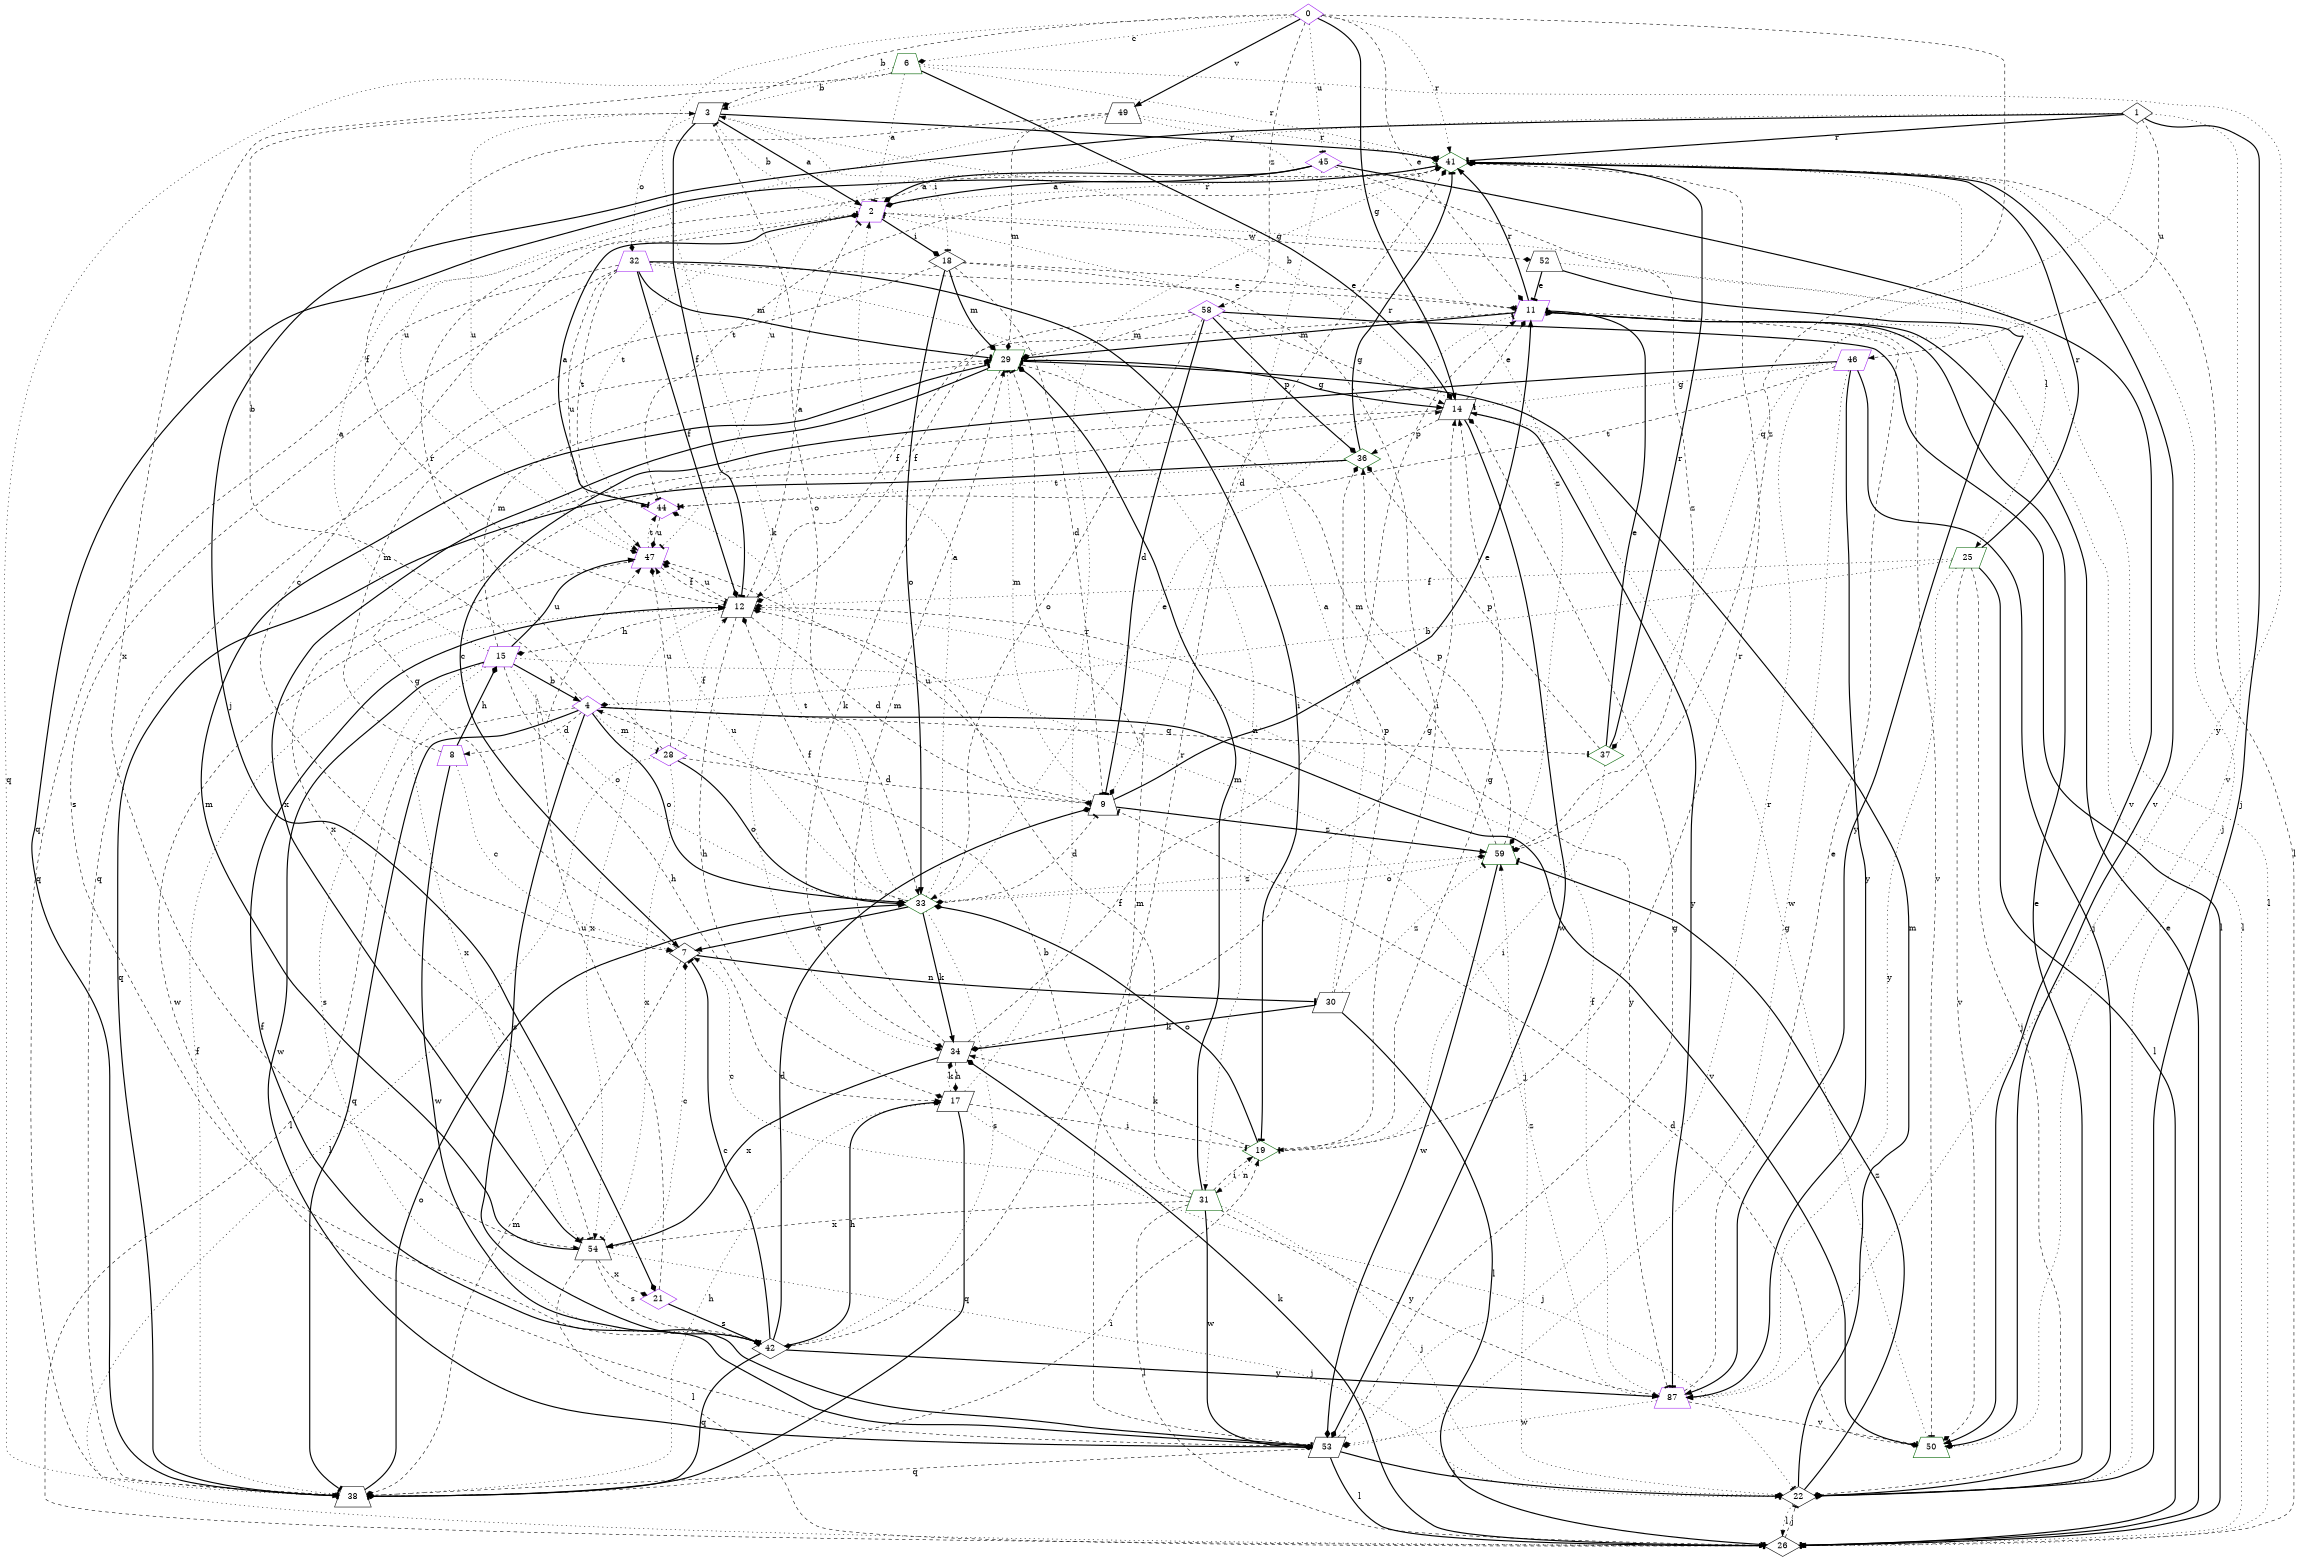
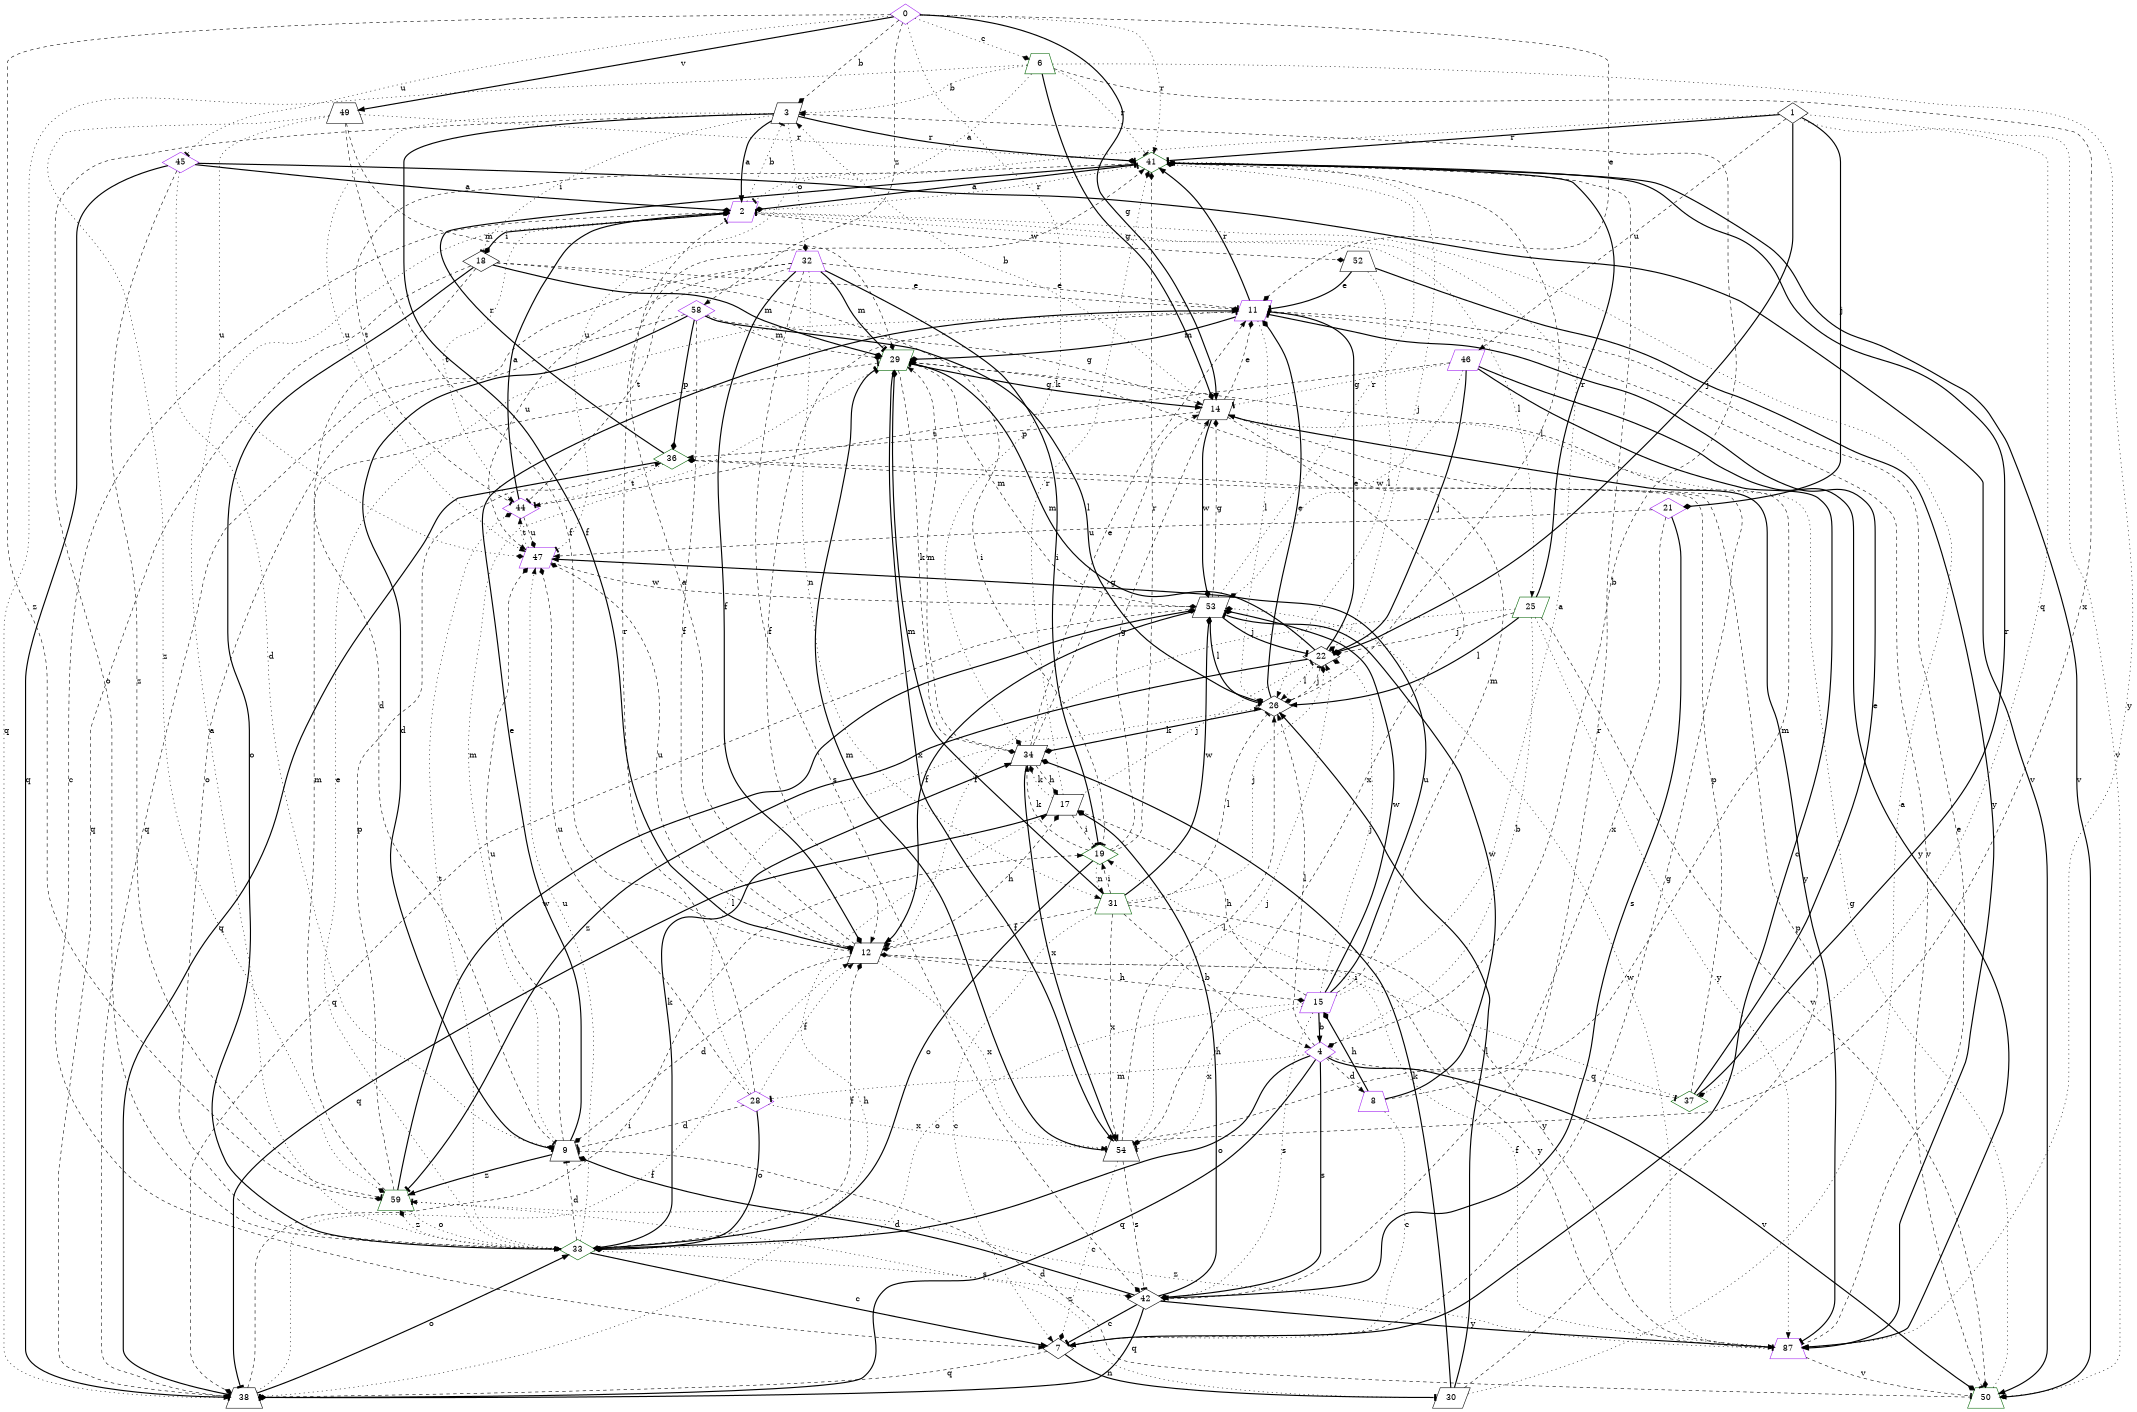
edge "47" -> "12": removed, label "f"
edge "7" -> "38": label "m" -> "q"
edge "54" -> "21": reversed
